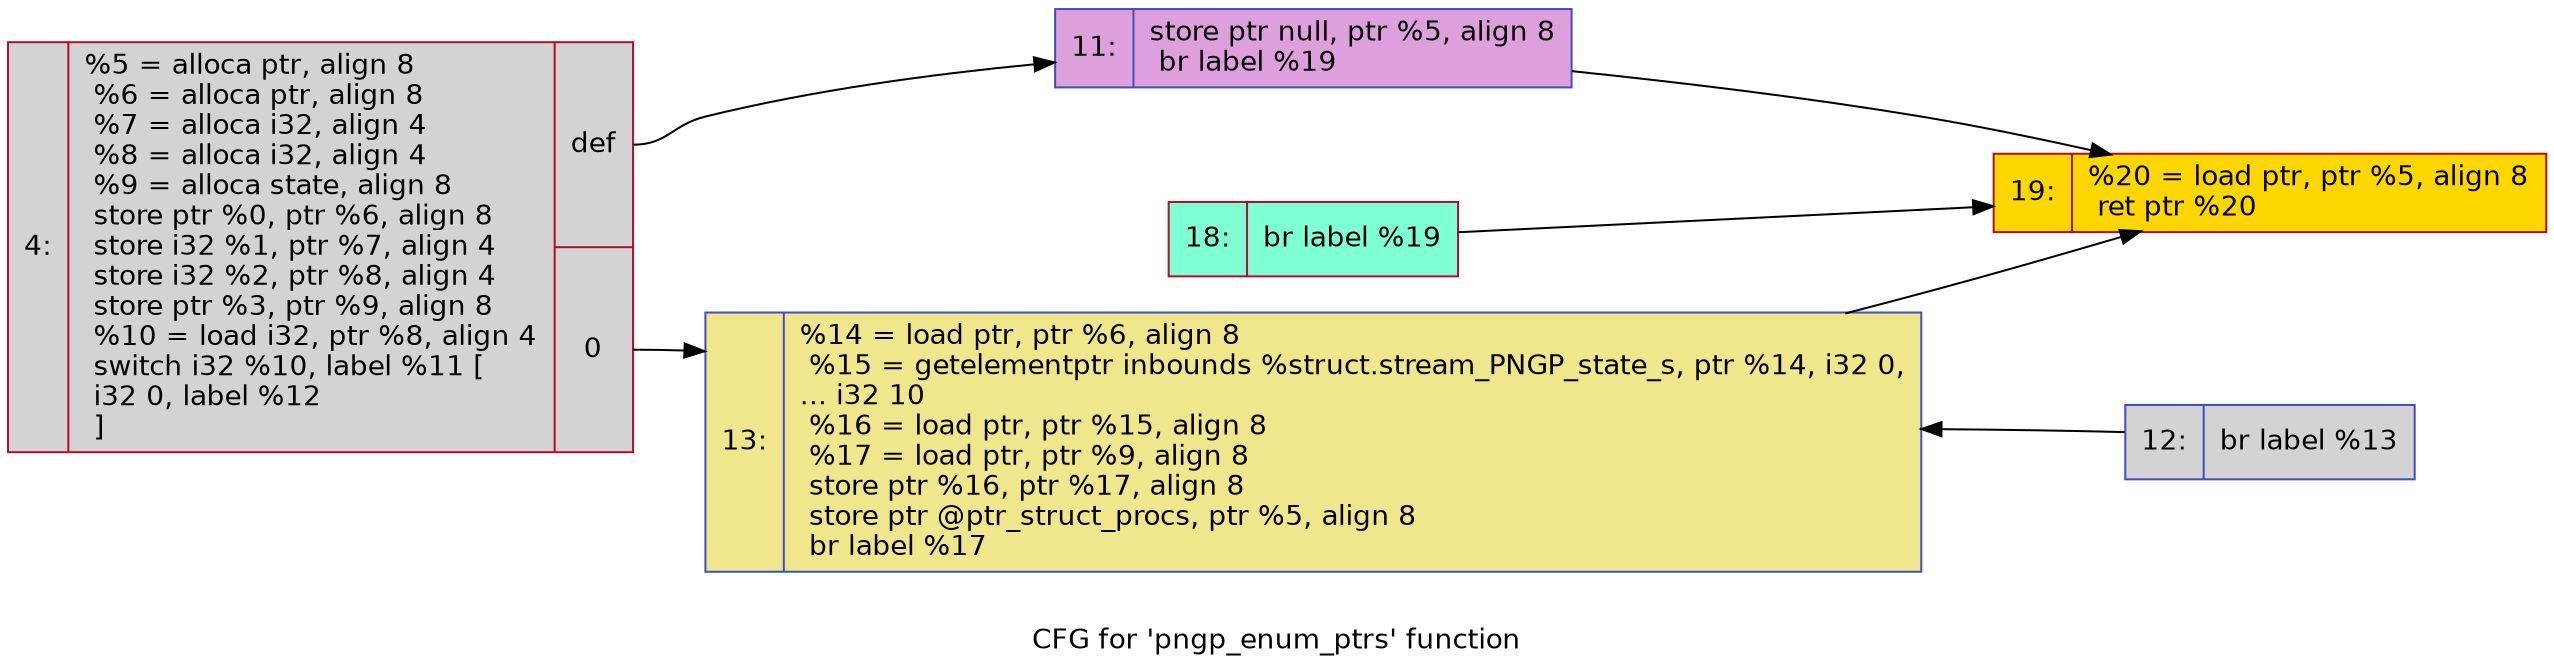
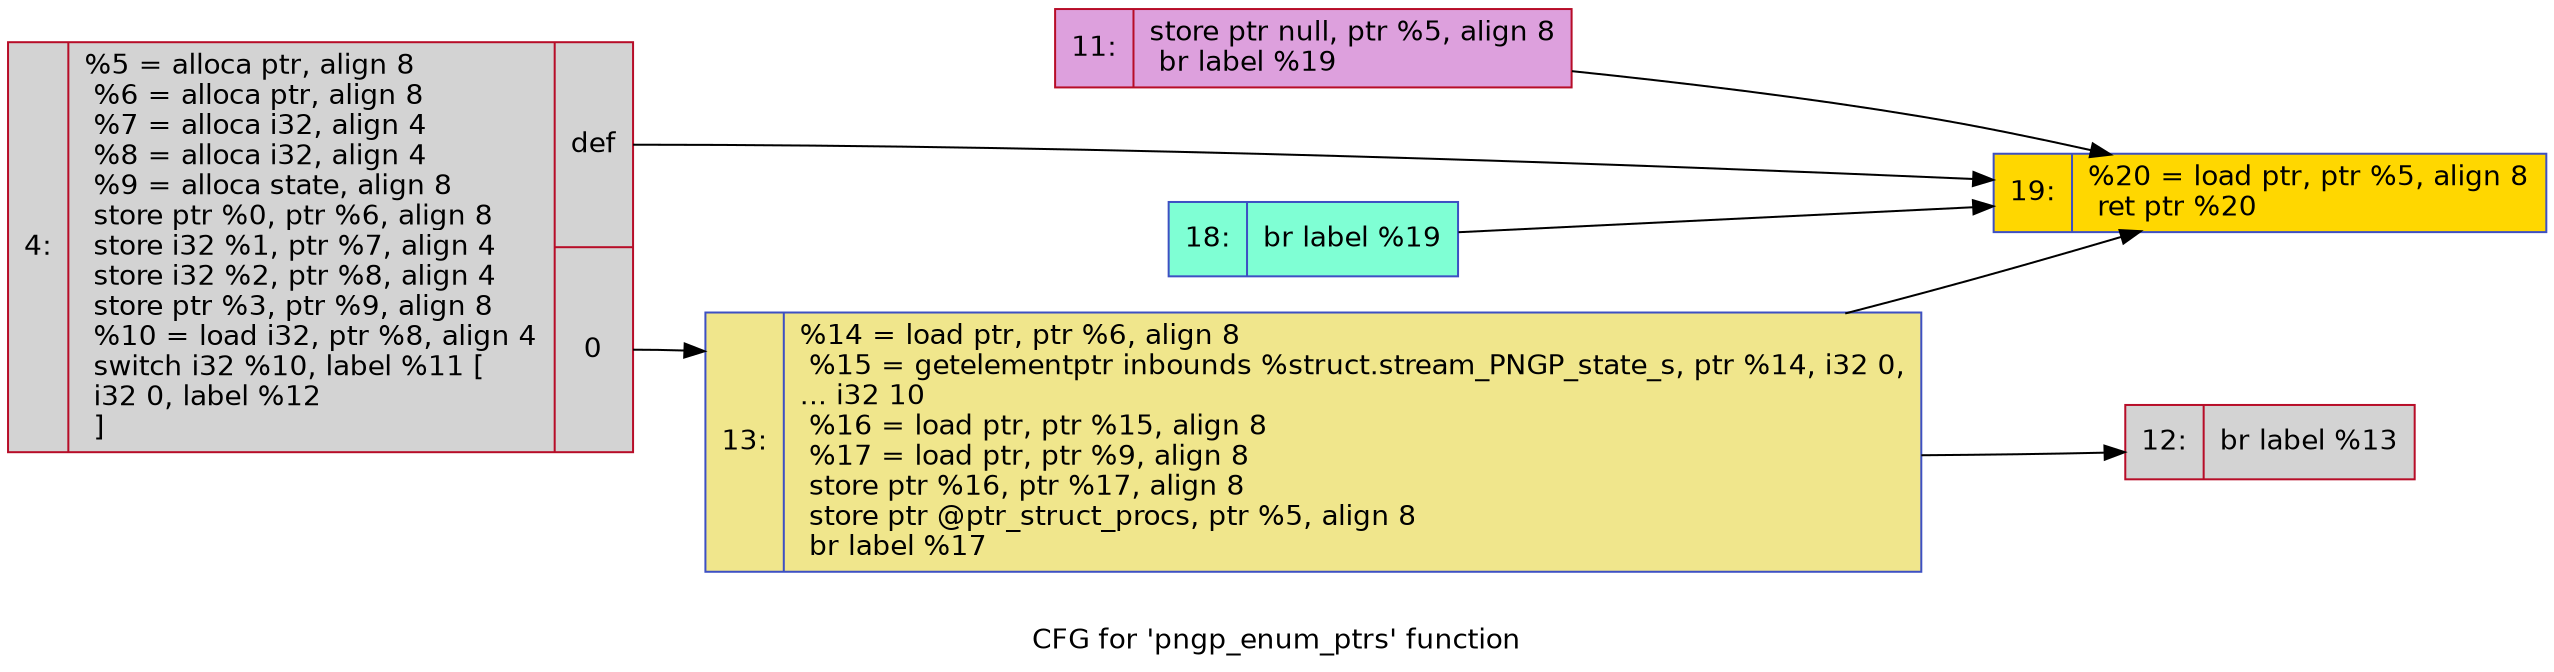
node "11:": color #3d50c3ff -> #b70d28ff
edge "4:" -> "11:": now "4:" -> "19:"
node "19:": color #b70d28ff -> #3d50c3ff
node "18:": color #b70d28ff -> #3d50c3ff
edge "12:" -> "13:": reversed
node "12:": color #3d50c3ff -> #b70d28ff
